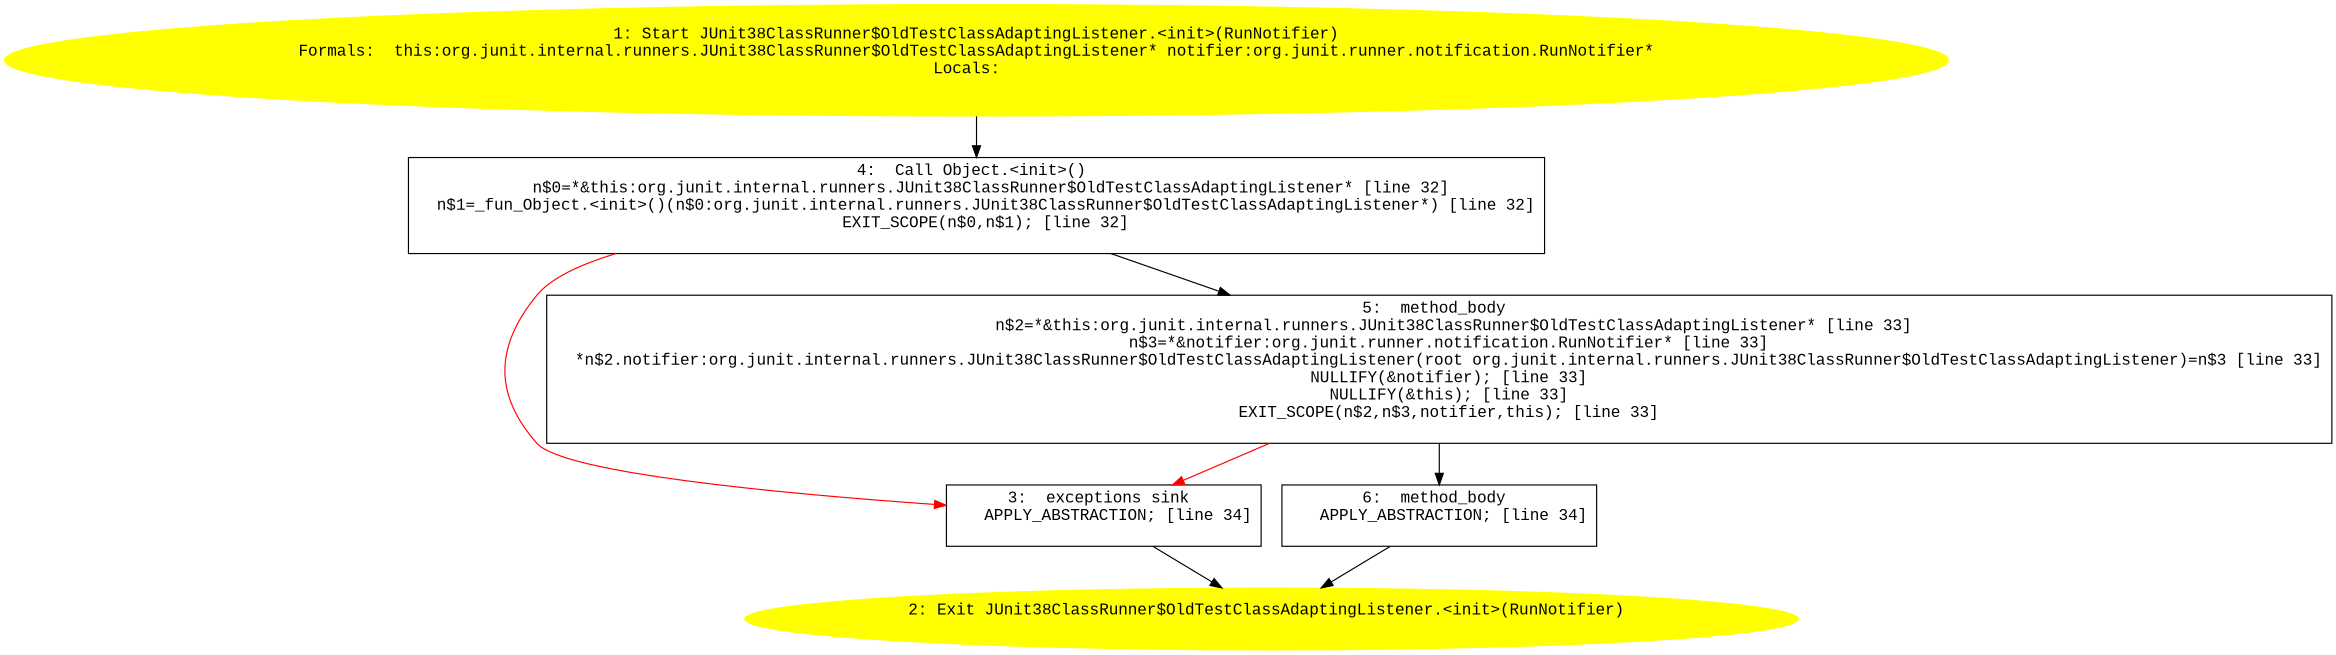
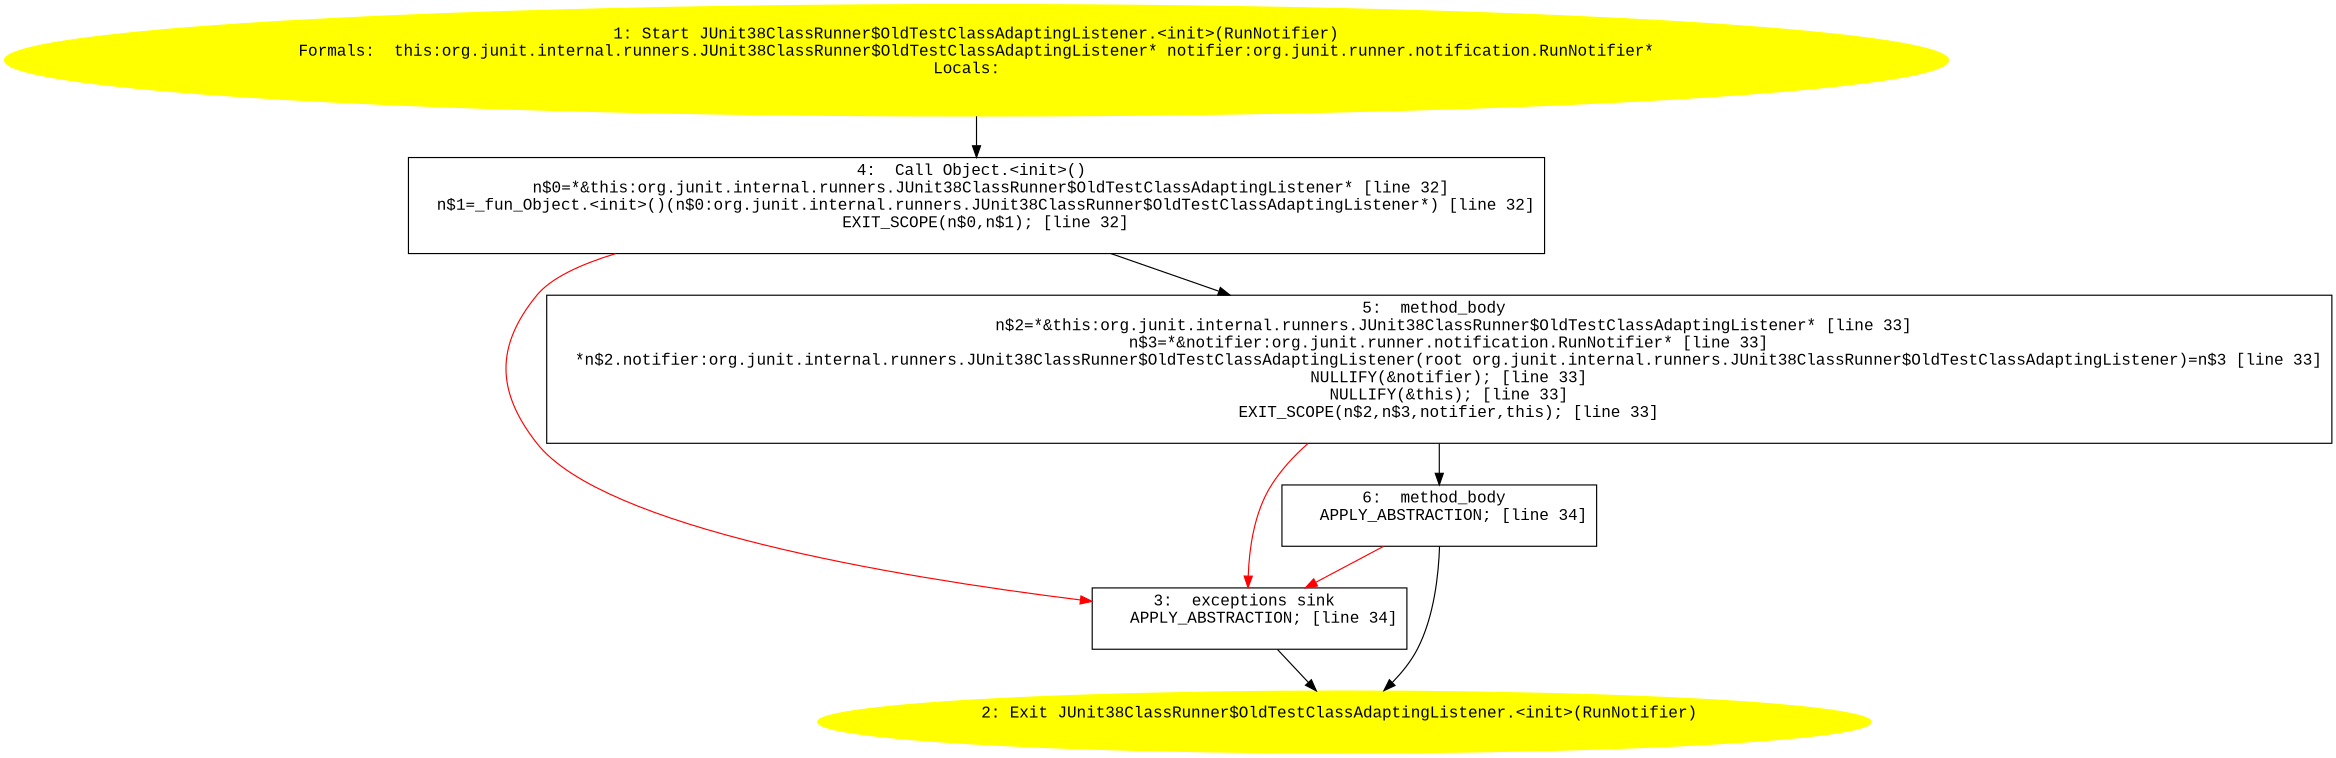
edge "6:  method_body APPLY_ABSTRACTION; [line 34]" -> "3:  exceptions sink APPLY_ABSTRACTION; [line 34]": added
